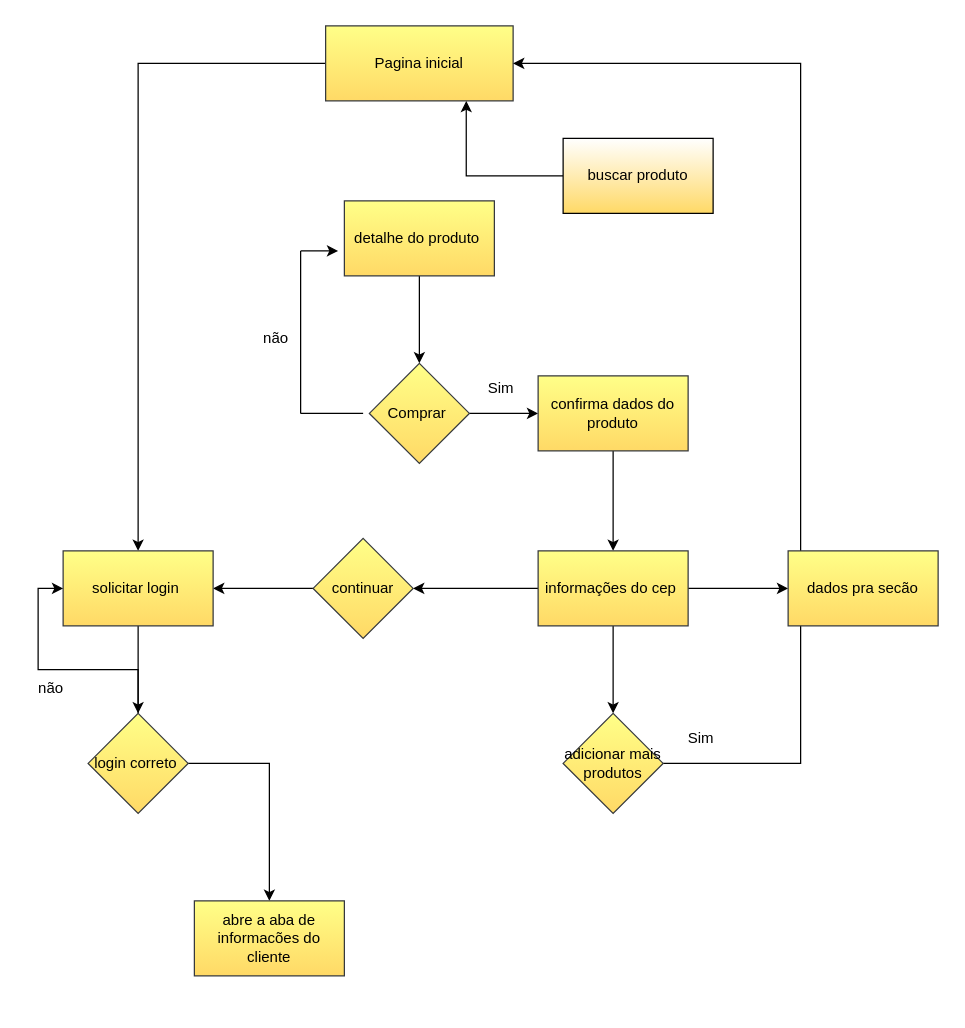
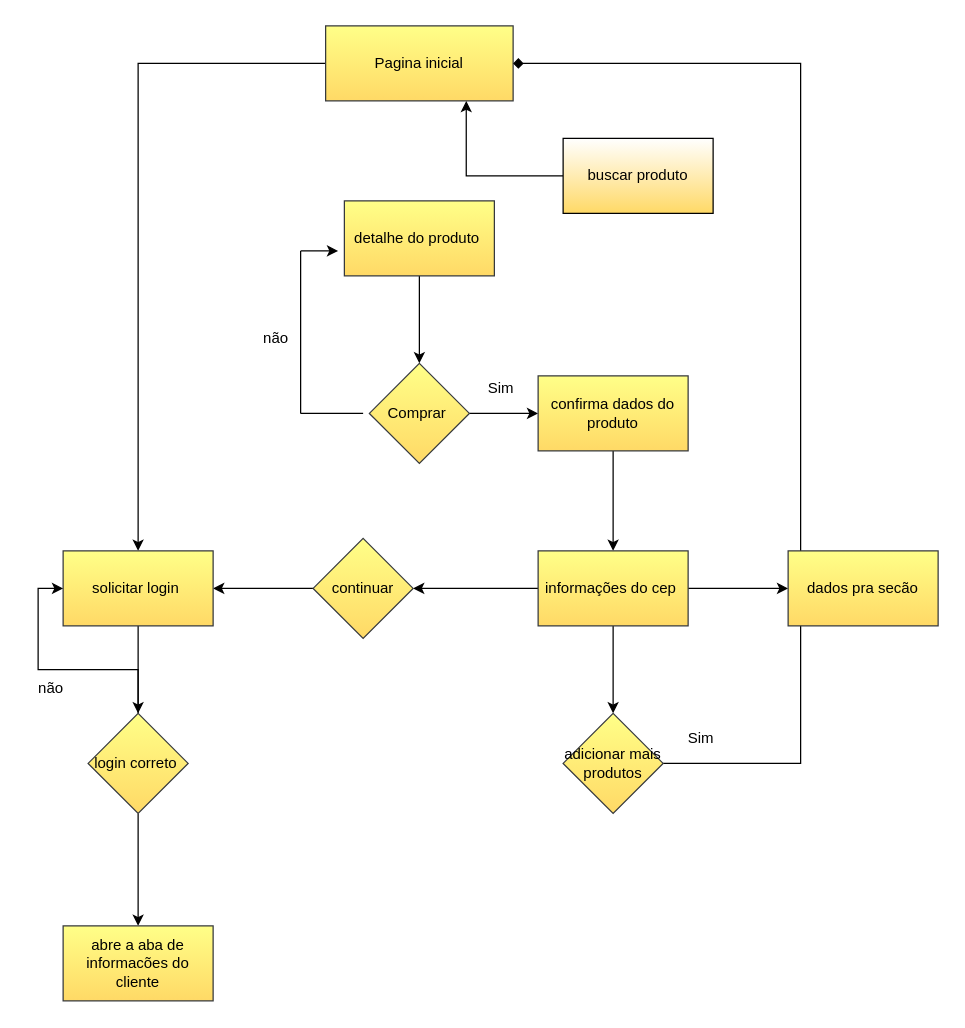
edge "adicionar mais produtos" -> "Pagina inicial": arrowhead classic -> diamond
node "abre a aba de informacões do cliente": moved (269, 938) -> (138, 963)
